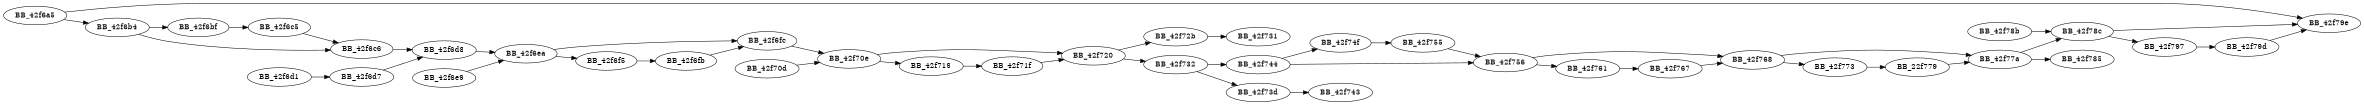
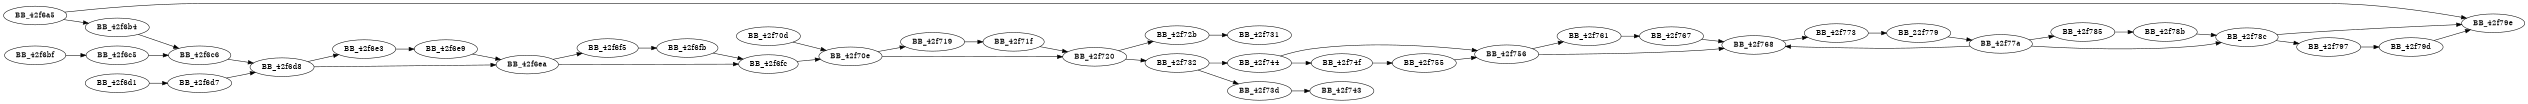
edge "BB_42f6b4" -> "BB_42f6bf": removed
edge "BB_42f785" -> "BB_42f78b": added
node "BB_42f6e3": added
edge "BB_42f768" -> "BB_42f77a": reversed
